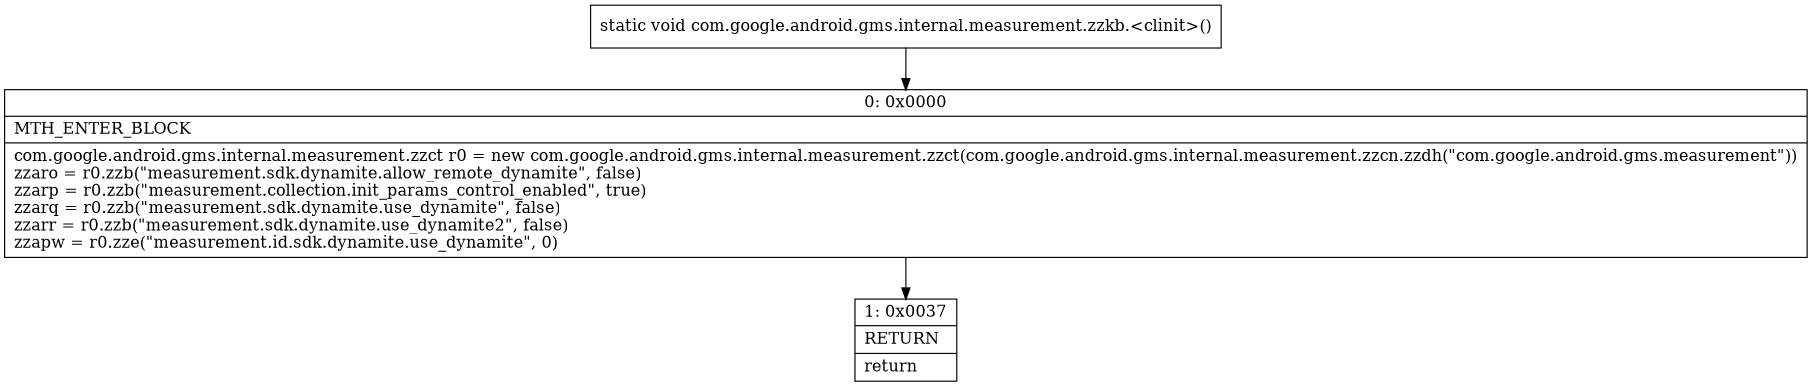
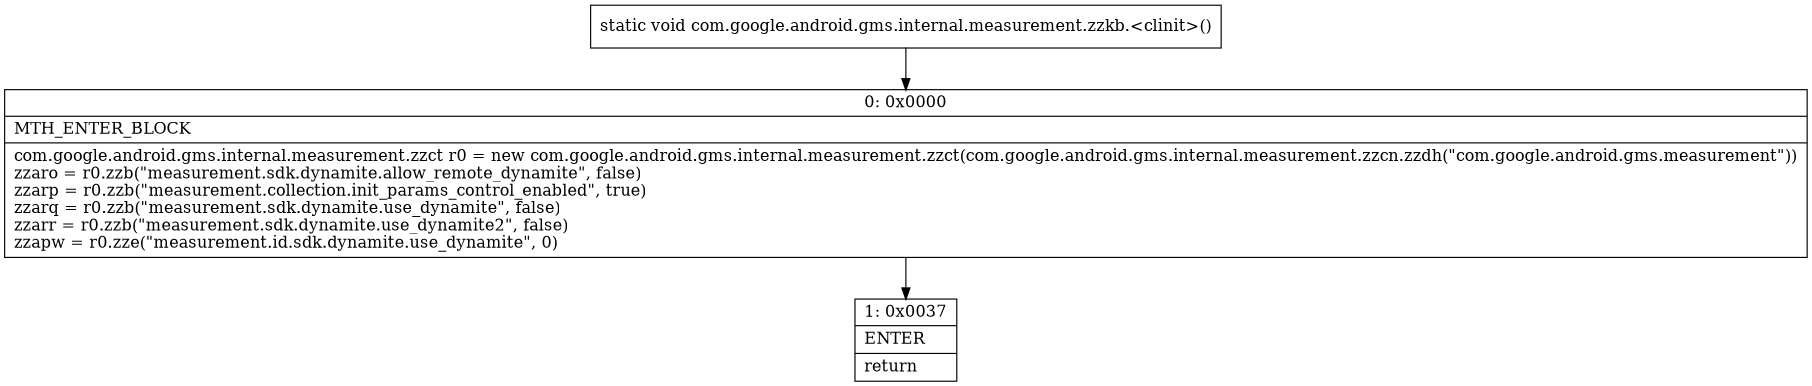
node "1: 0x0037": text "RETURN" -> "ENTER"
